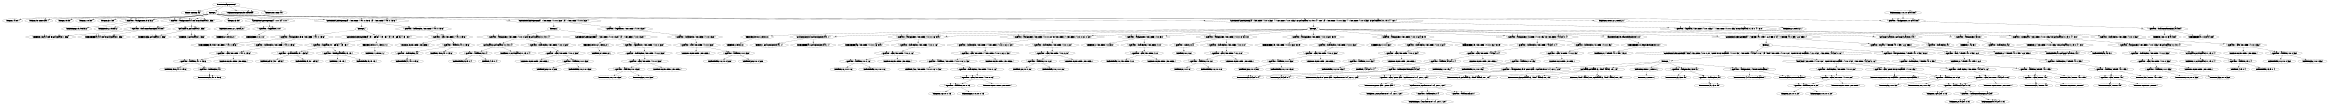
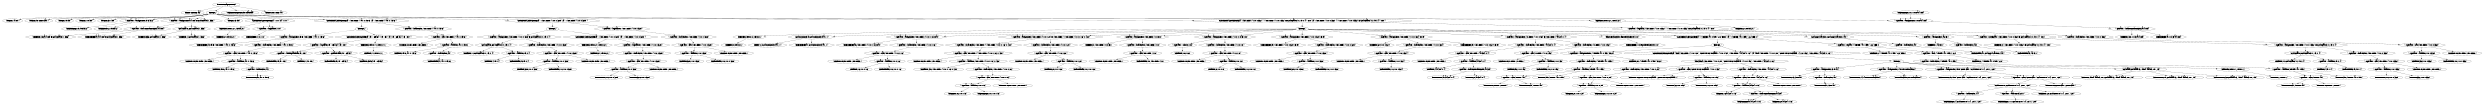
edge "(IDENTIFIER,v10,tftp_set_timeouts(v10))" -> "(LITERAL,2u,*((_BYTE *)a1 + 591) |= 2u)": now "(<operators>.assignmentOr,*((_BYTE *)a1 + 591) |= 2u)" -> "(LITERAL,2u,*((_BYTE *)a1 + 591) |= 2u)"
node "(IDENTIFIER,v11,Curl_strerror(*v4, &v11, 128))": added
